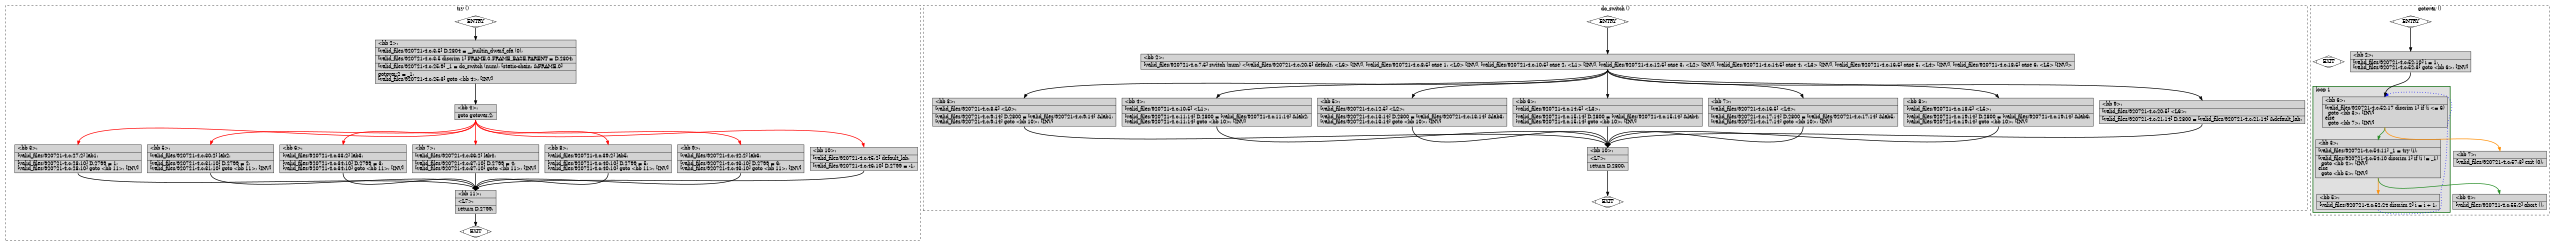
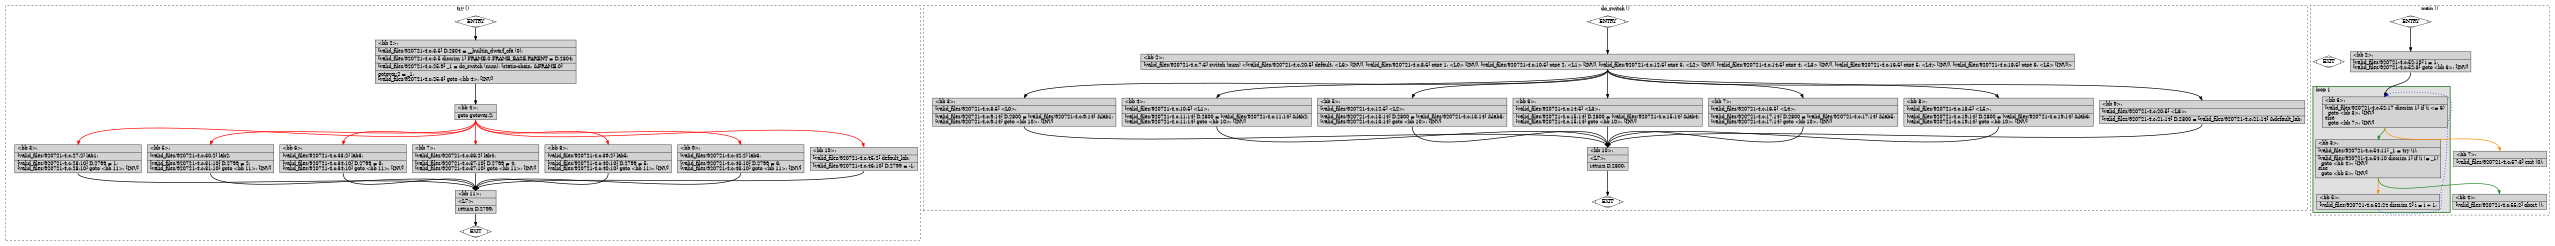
cluster "gotovar ()": label "gotovar ()" -> "main ()"
